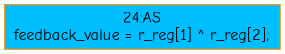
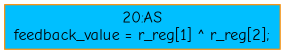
node "24:AS feedback_value = r_reg[1] ^ r_reg[2];": label "24:AS feedback_value = r_reg[1] ^ r_reg[2];" -> "20:AS feedback_value = r_reg[1] ^ r_reg[2];"
